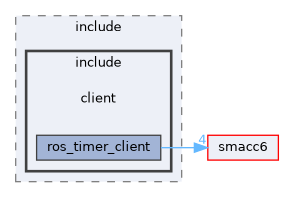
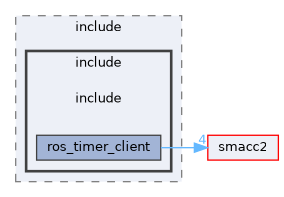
node "client": label "client" -> "include"
node "smacc6": label "smacc6" -> "smacc2"
